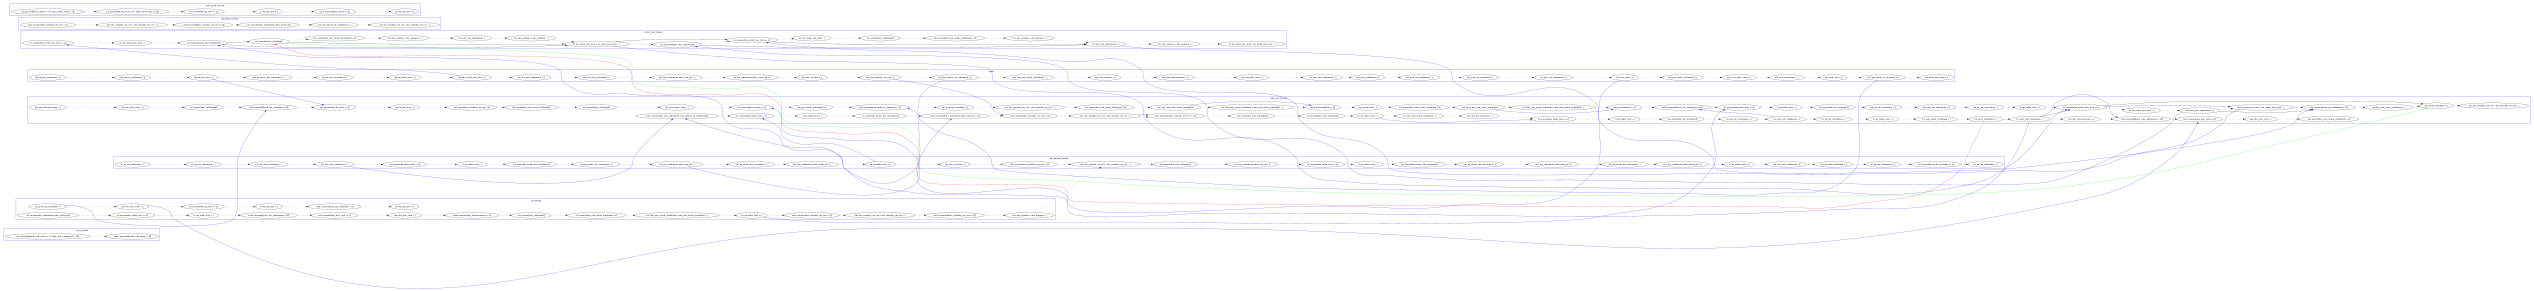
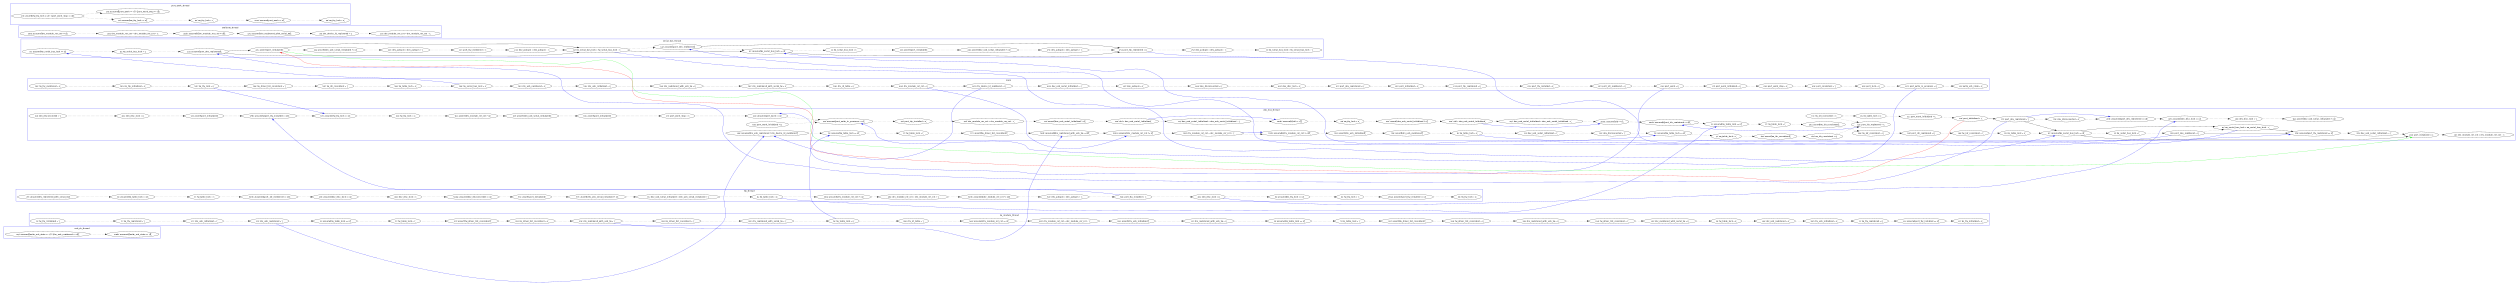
edge "518: assume((port_work == 1) | (port_work_stop == 1));" -> "519: assert((fw_tty_lock != 2) | (port_work_stop == 0));": reversed
edge "220: assume(port_work == 0);" -> "188: port_work_initialized = 0;": now "220: assume(port_work == 0);" -> "190: assume(port_write_in_progress == 0);"
edge "150: port_idr_registered = 1;" -> "151: fw_idr_consistent = 1;": reversed
edge "427: dev_autopm = dev_autopm + 1;" -> "485: drv_module_ref_cnt = drv_module_ref_cnt - 1;": now "427: dev_autopm = dev_autopm + 1;" -> "428: port_tty_installed = 1;"
cluster "usb_cb_with": label "usb_cb_with" -> "usb_cb_thread"
